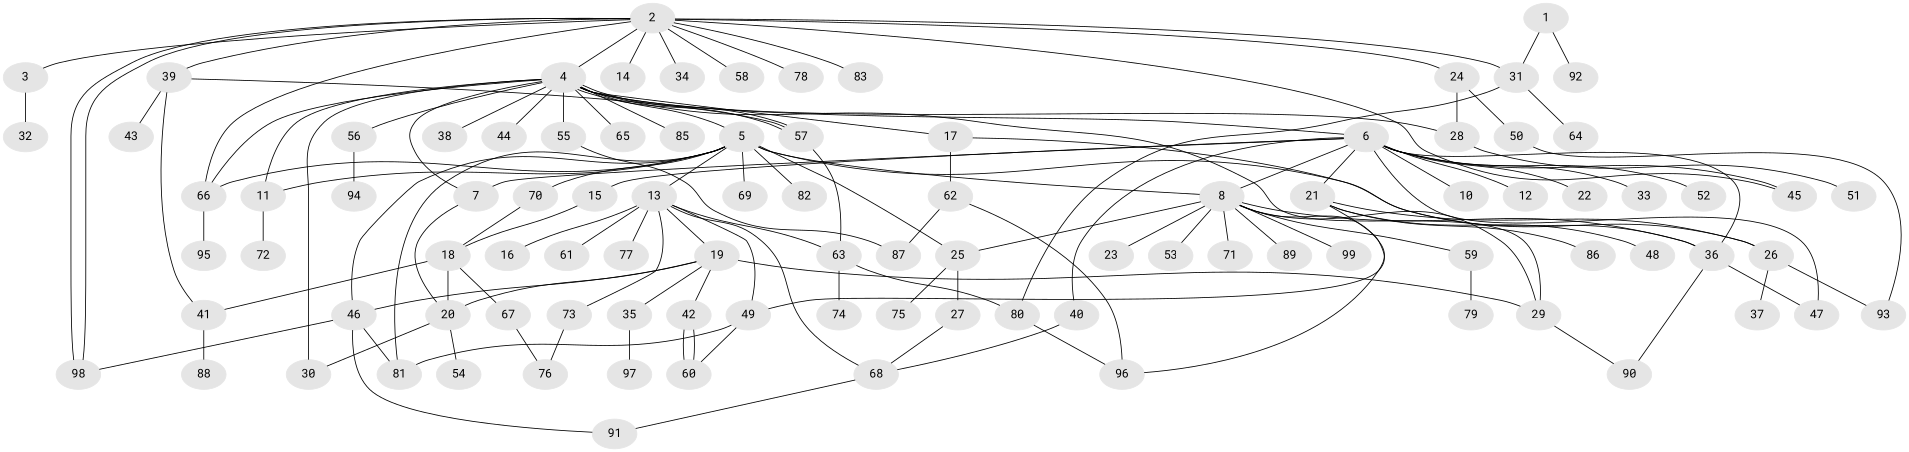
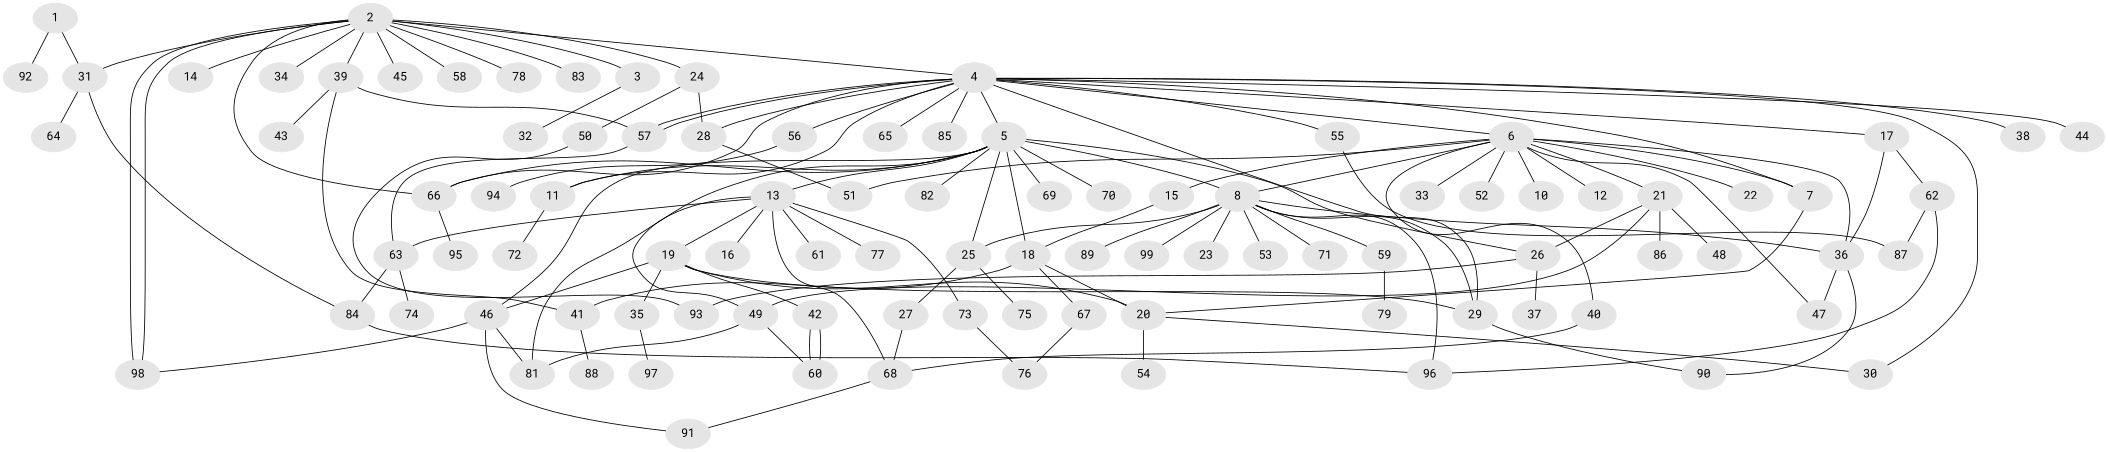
edge "6" -- "45": now "6" -- "51"
edge "70" -- "18": now "5" -- "18"
node "80": label "80" -> "84"
